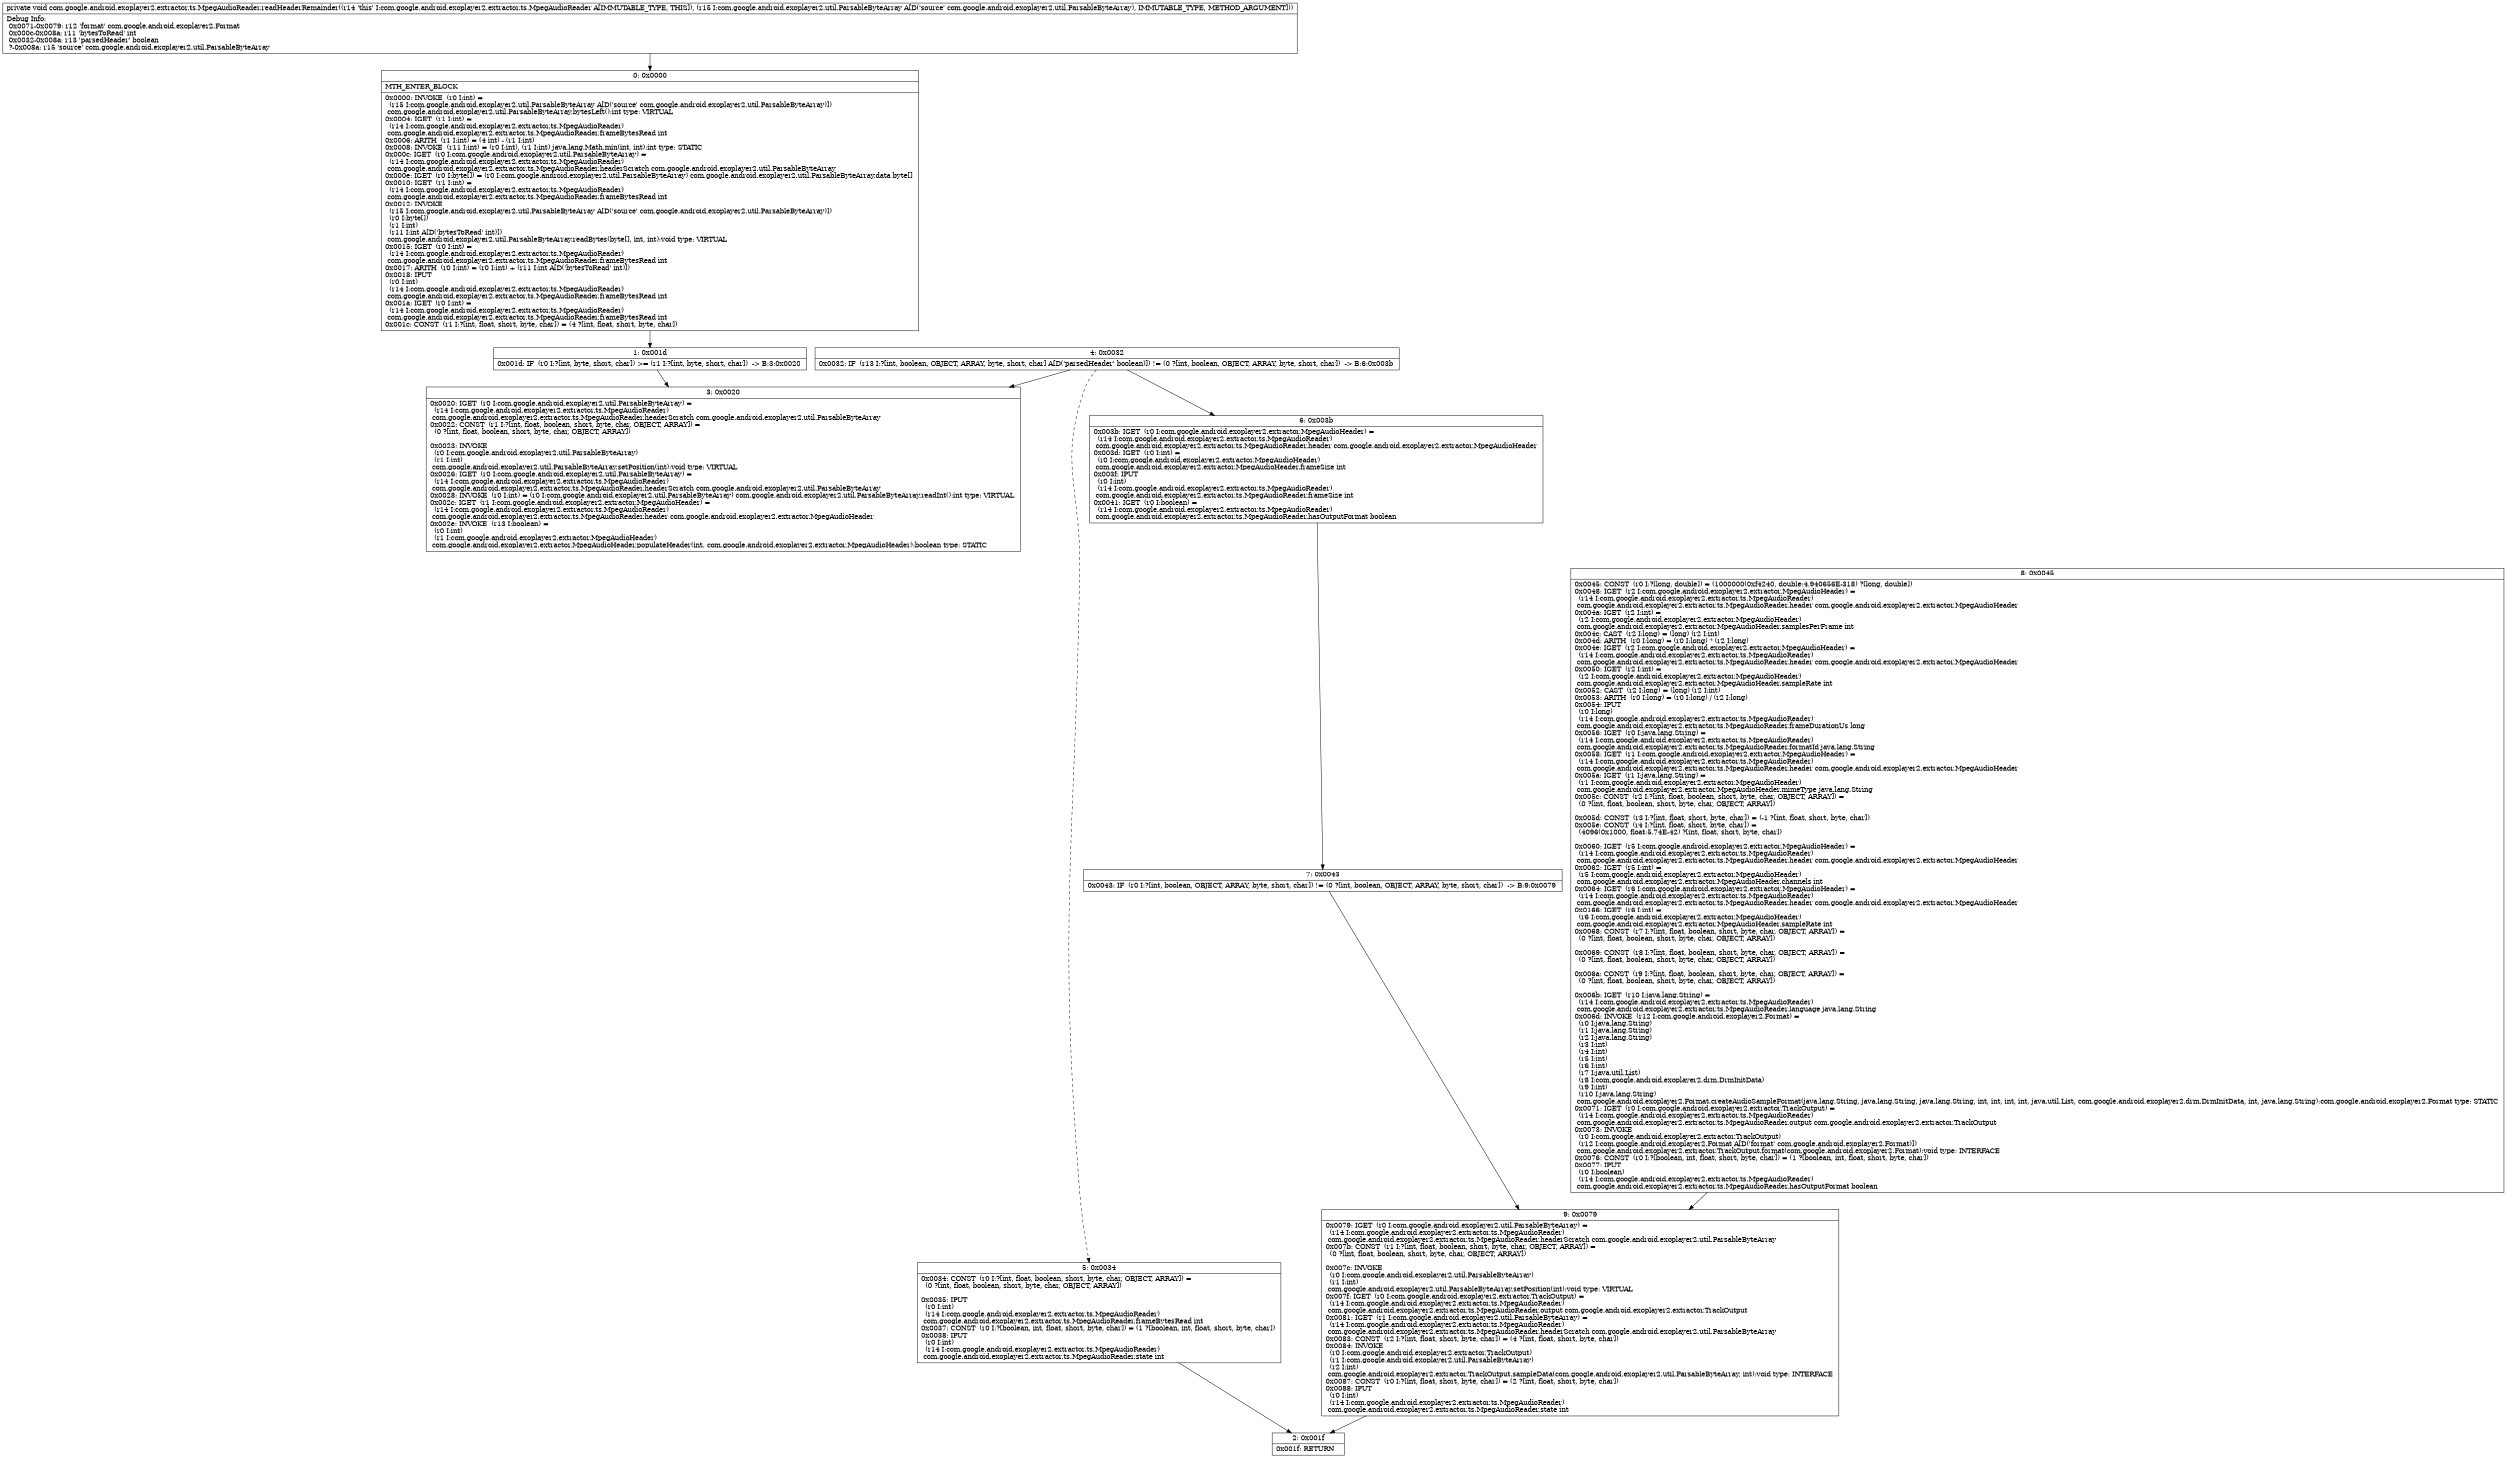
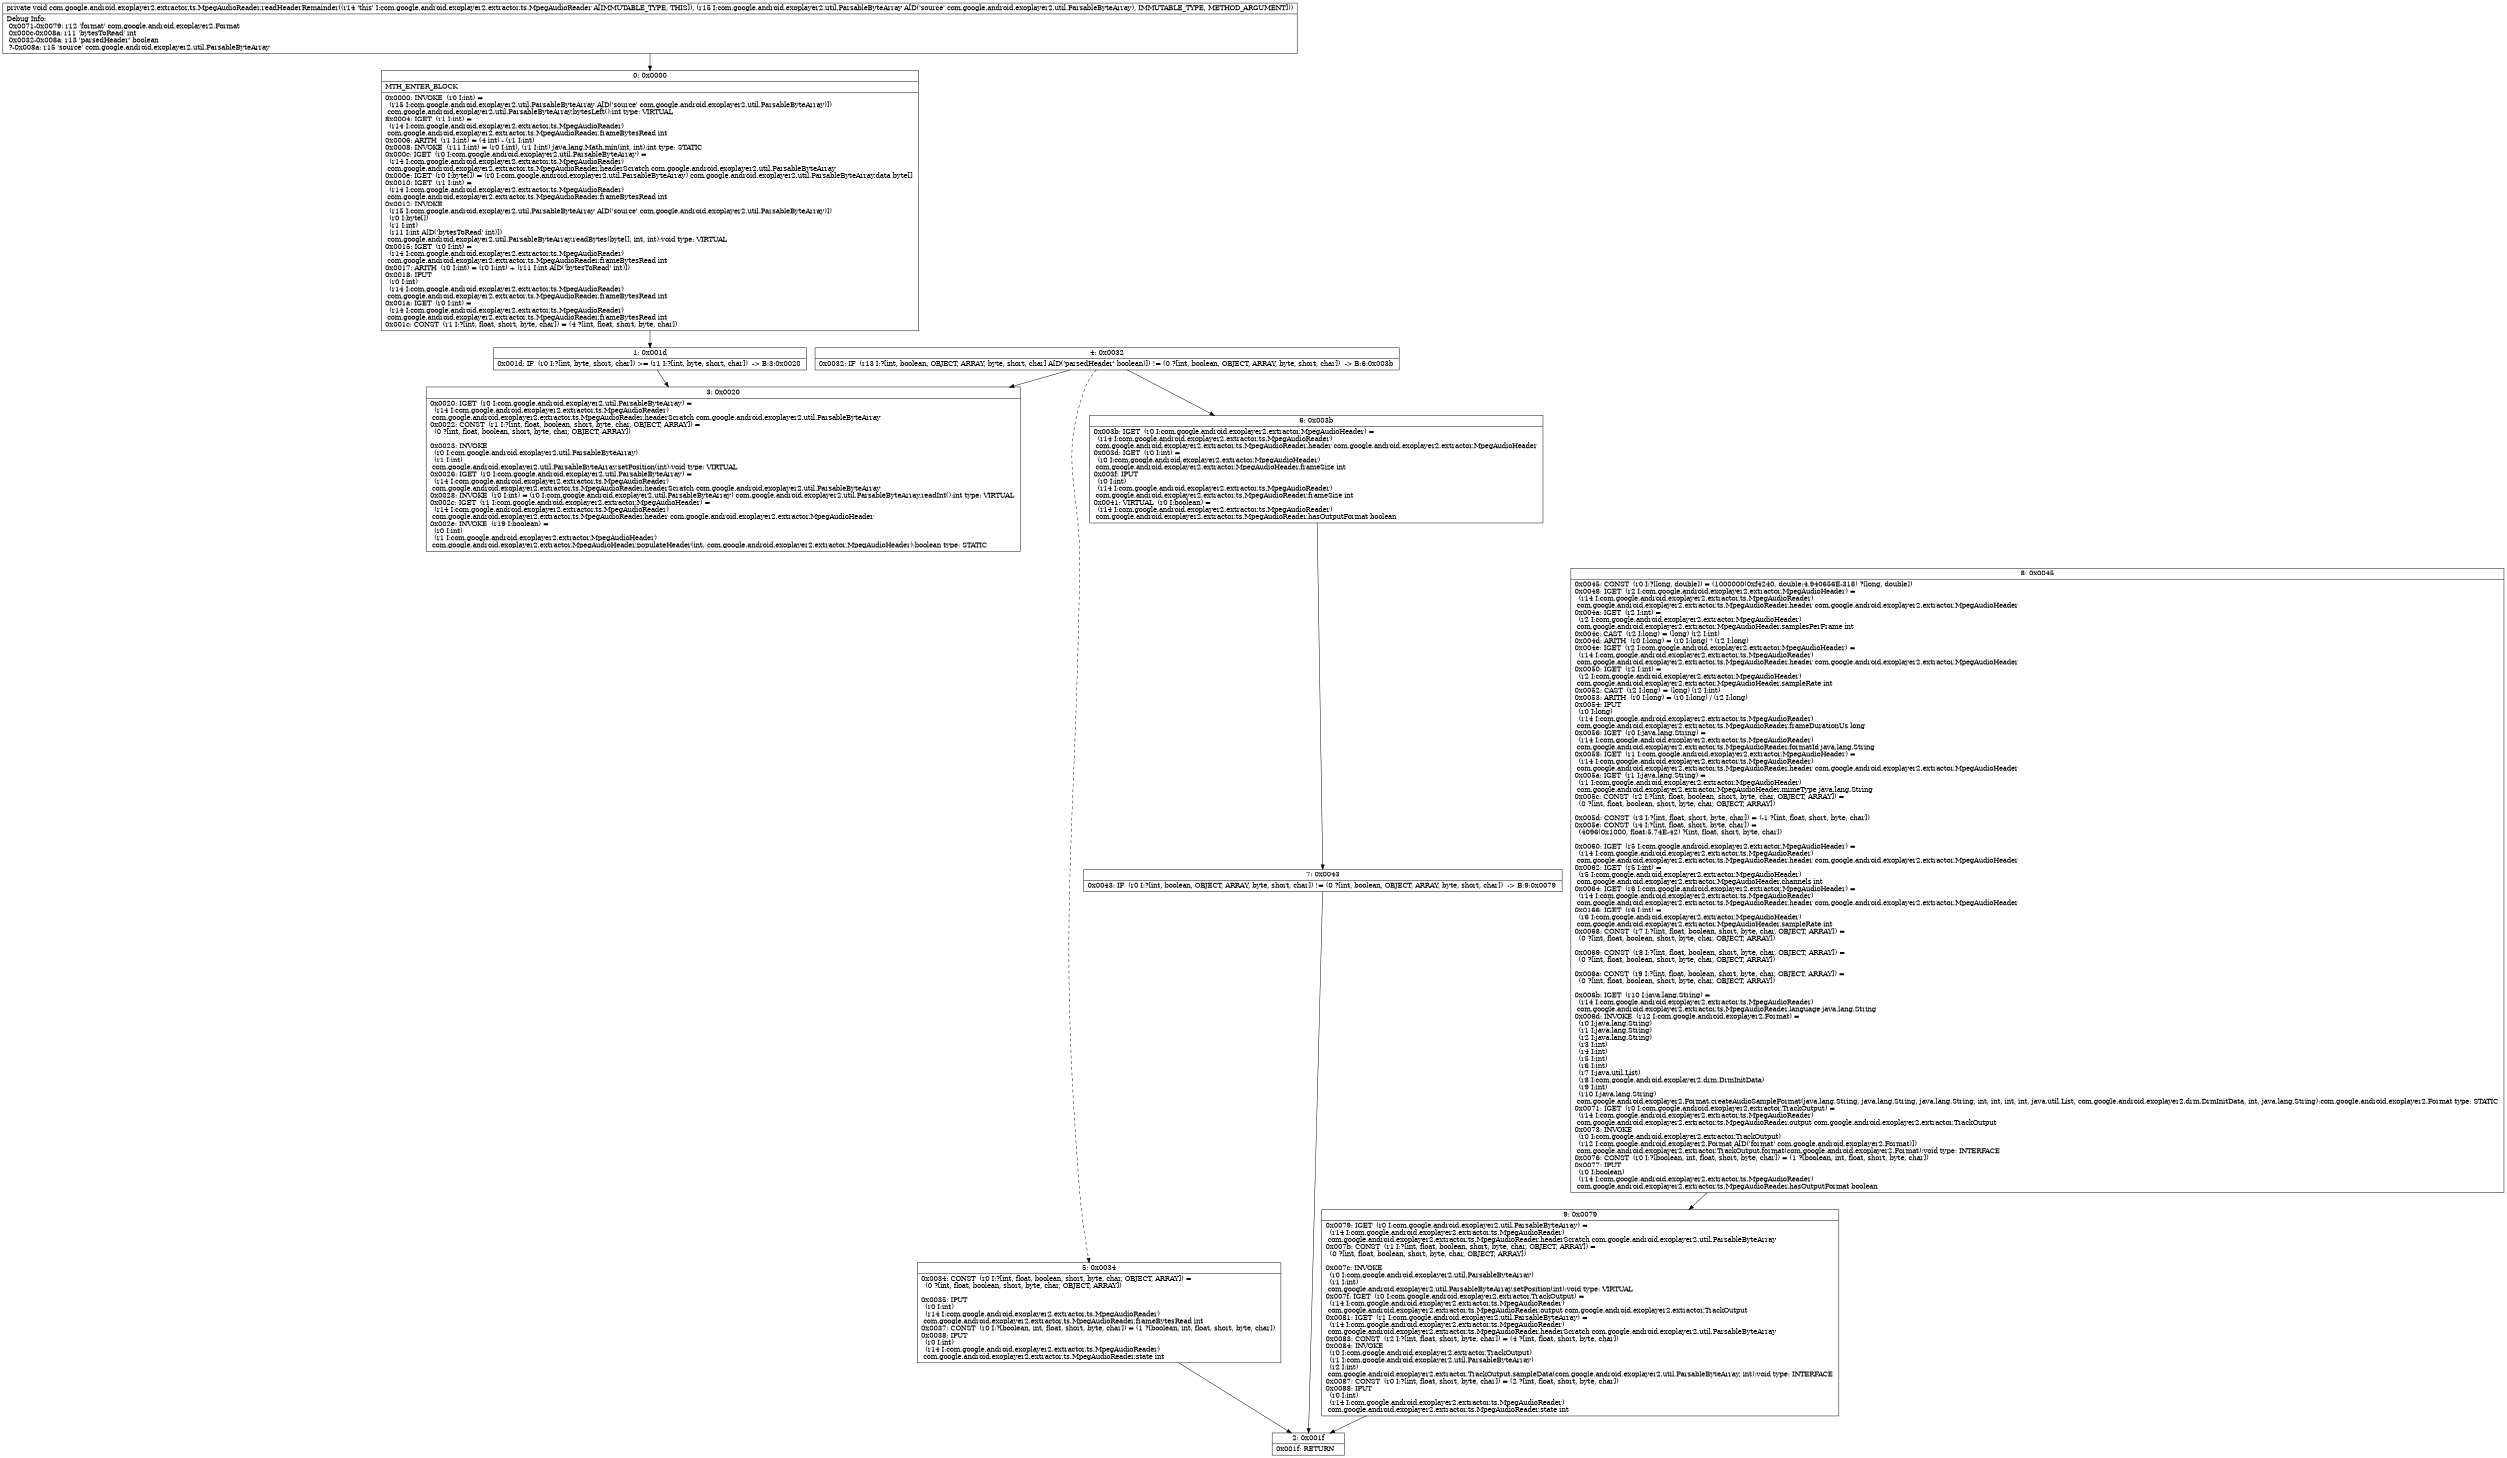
node "0: 0x0000": text "0x0004: IGET  (r1 I:int) =" -> "8x0004: IGET  (r1 I:int) ="
node "6: 0x003b": text "0x0041: IGET  (r0 I:boolean) =" -> "0x0041: VIRTUAL  (r0 I:boolean) ="
node "3: 0x0020": text "0x002e: INVOKE  (r13 I:boolean) =" -> "0x002e: INVOKE  (r19 I:boolean) ="
edge "7: 0x0043" -> "9: 0x0079": now "7: 0x0043" -> "2: 0x001f"
